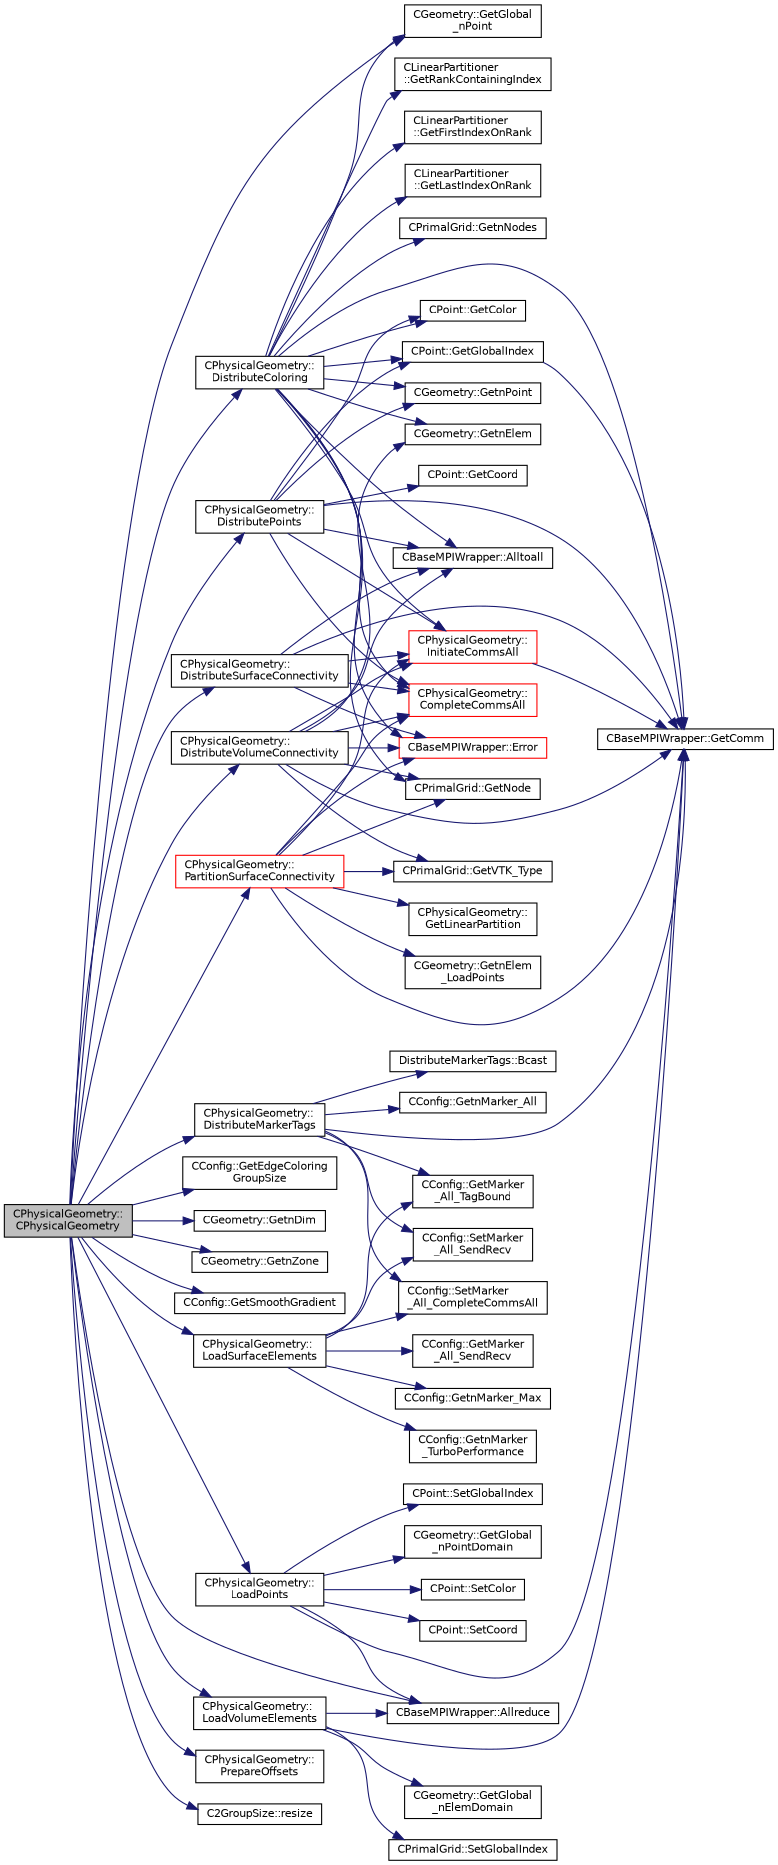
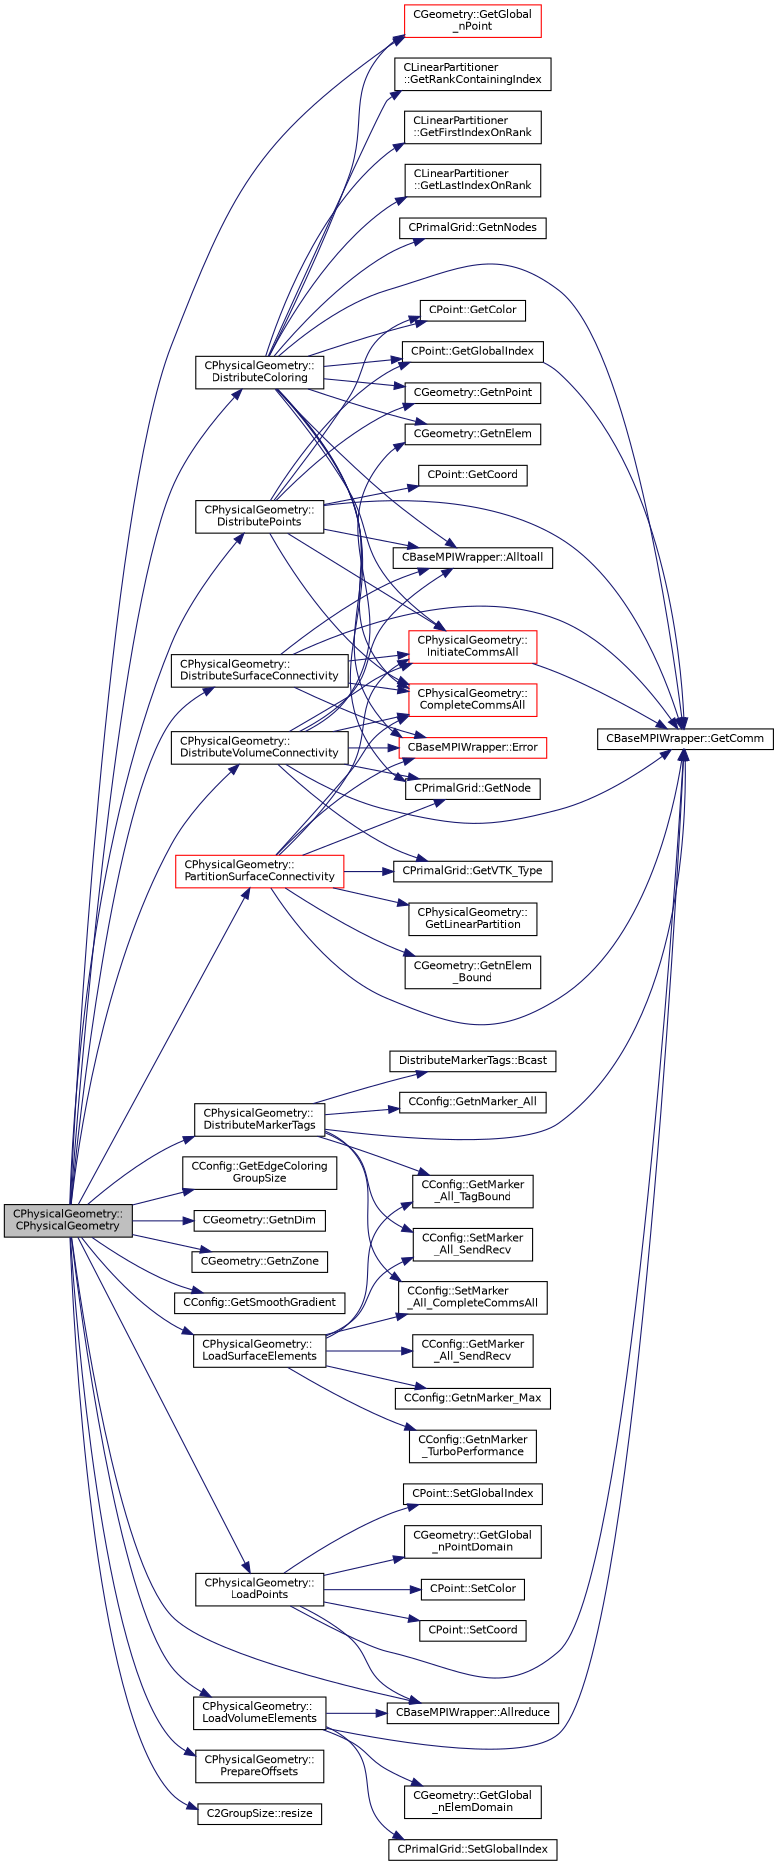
node "CGeometry::GetGlobal _nPoint": color black -> red
node "CGeometry::GetnElem _LoadPoints": label "CGeometry::GetnElem _LoadPoints" -> "CGeometry::GetnElem _Bound"
